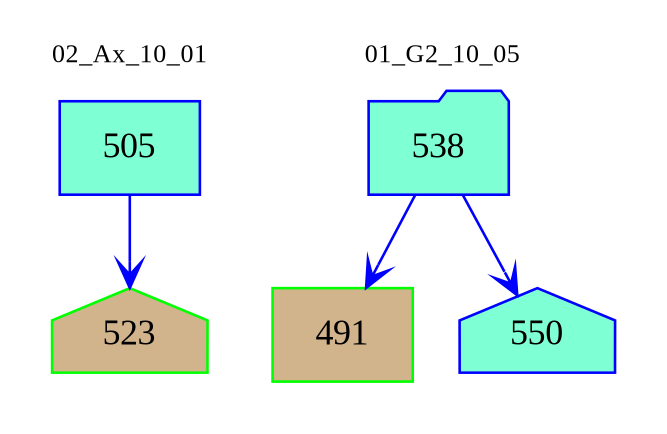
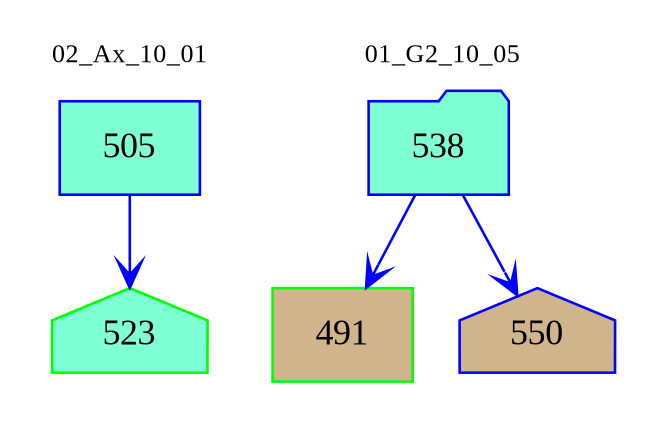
node "523": fillcolor tan -> aquamarine
node "550": fillcolor aquamarine -> tan
